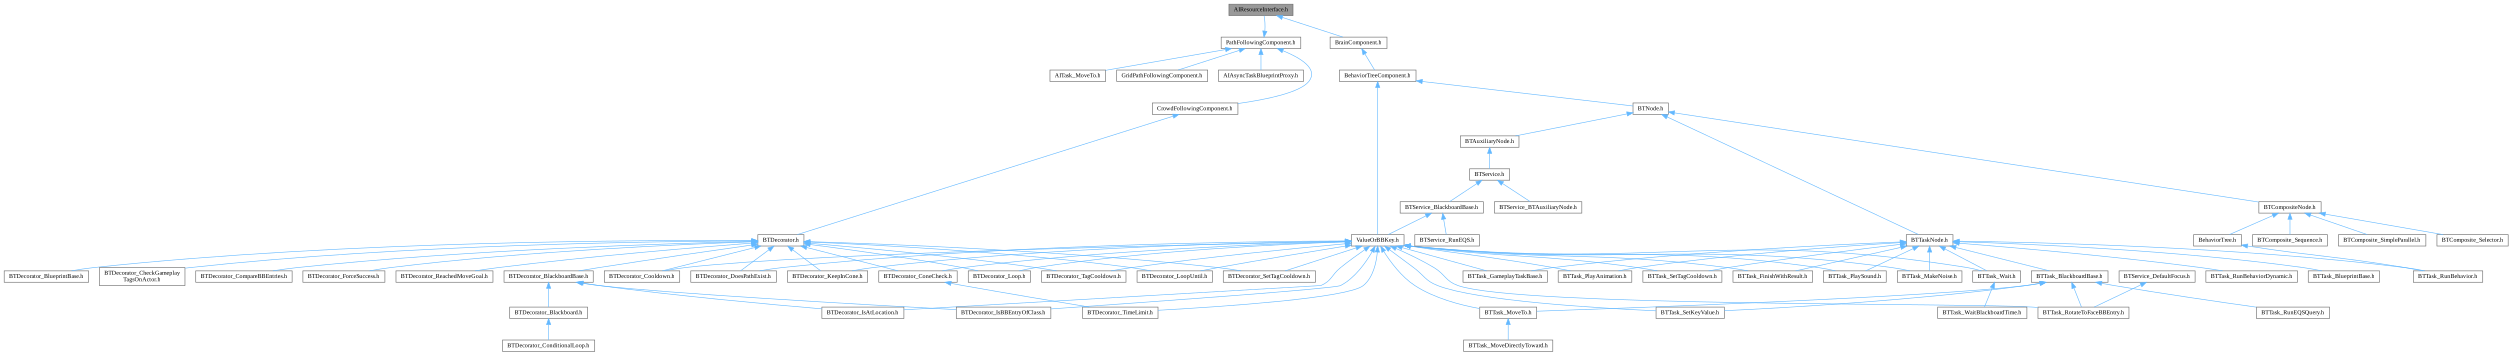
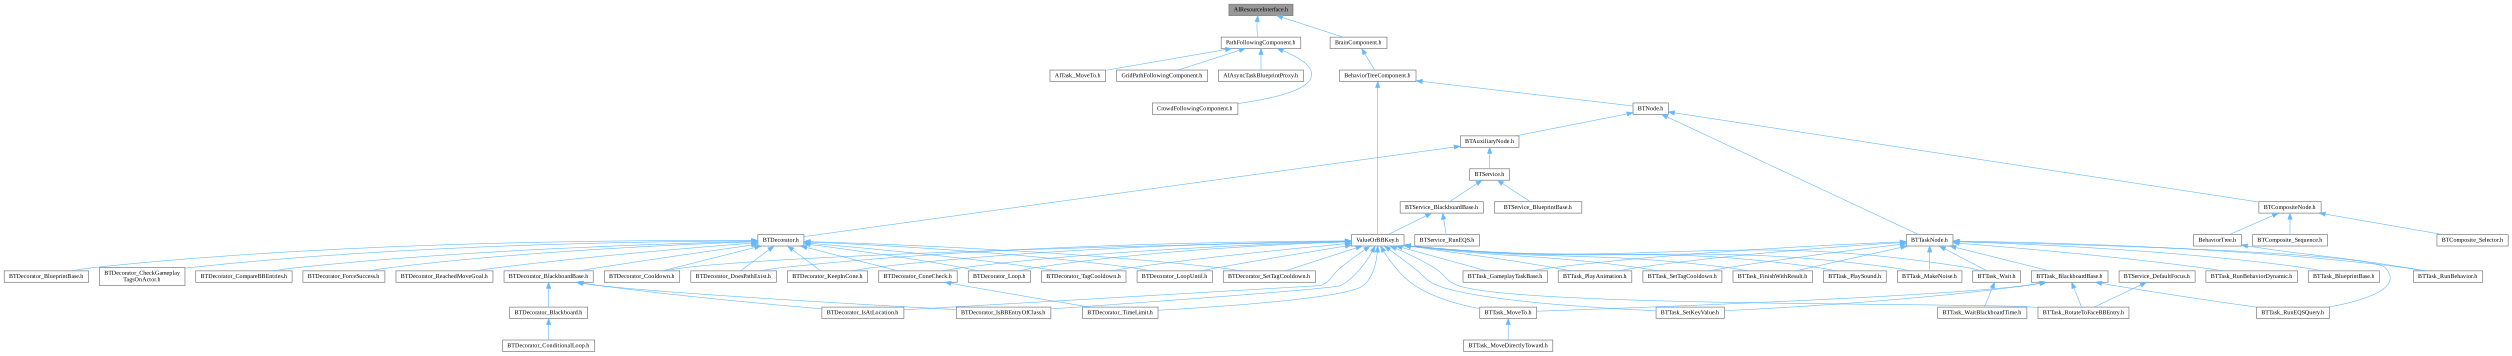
edge "AIResourceInterface.h" -> "PathFollowingComponent.h": reversed
edge "BTDecorator.h" -> "CrowdFollowingComponent.h": now "BTDecorator.h" -> "BTAuxiliaryNode.h"
node "BTService_BTAuxiliaryNode.h": label "BTService_BTAuxiliaryNode.h" -> "BTService_BlueprintBase.h"
node "BTComposite_SimpleParallel.h": removed
edge "BTTask_PlaySound.h" -> "BTTaskNode.h": now "BTTask_RunEQSQuery.h" -> "BTTaskNode.h"
